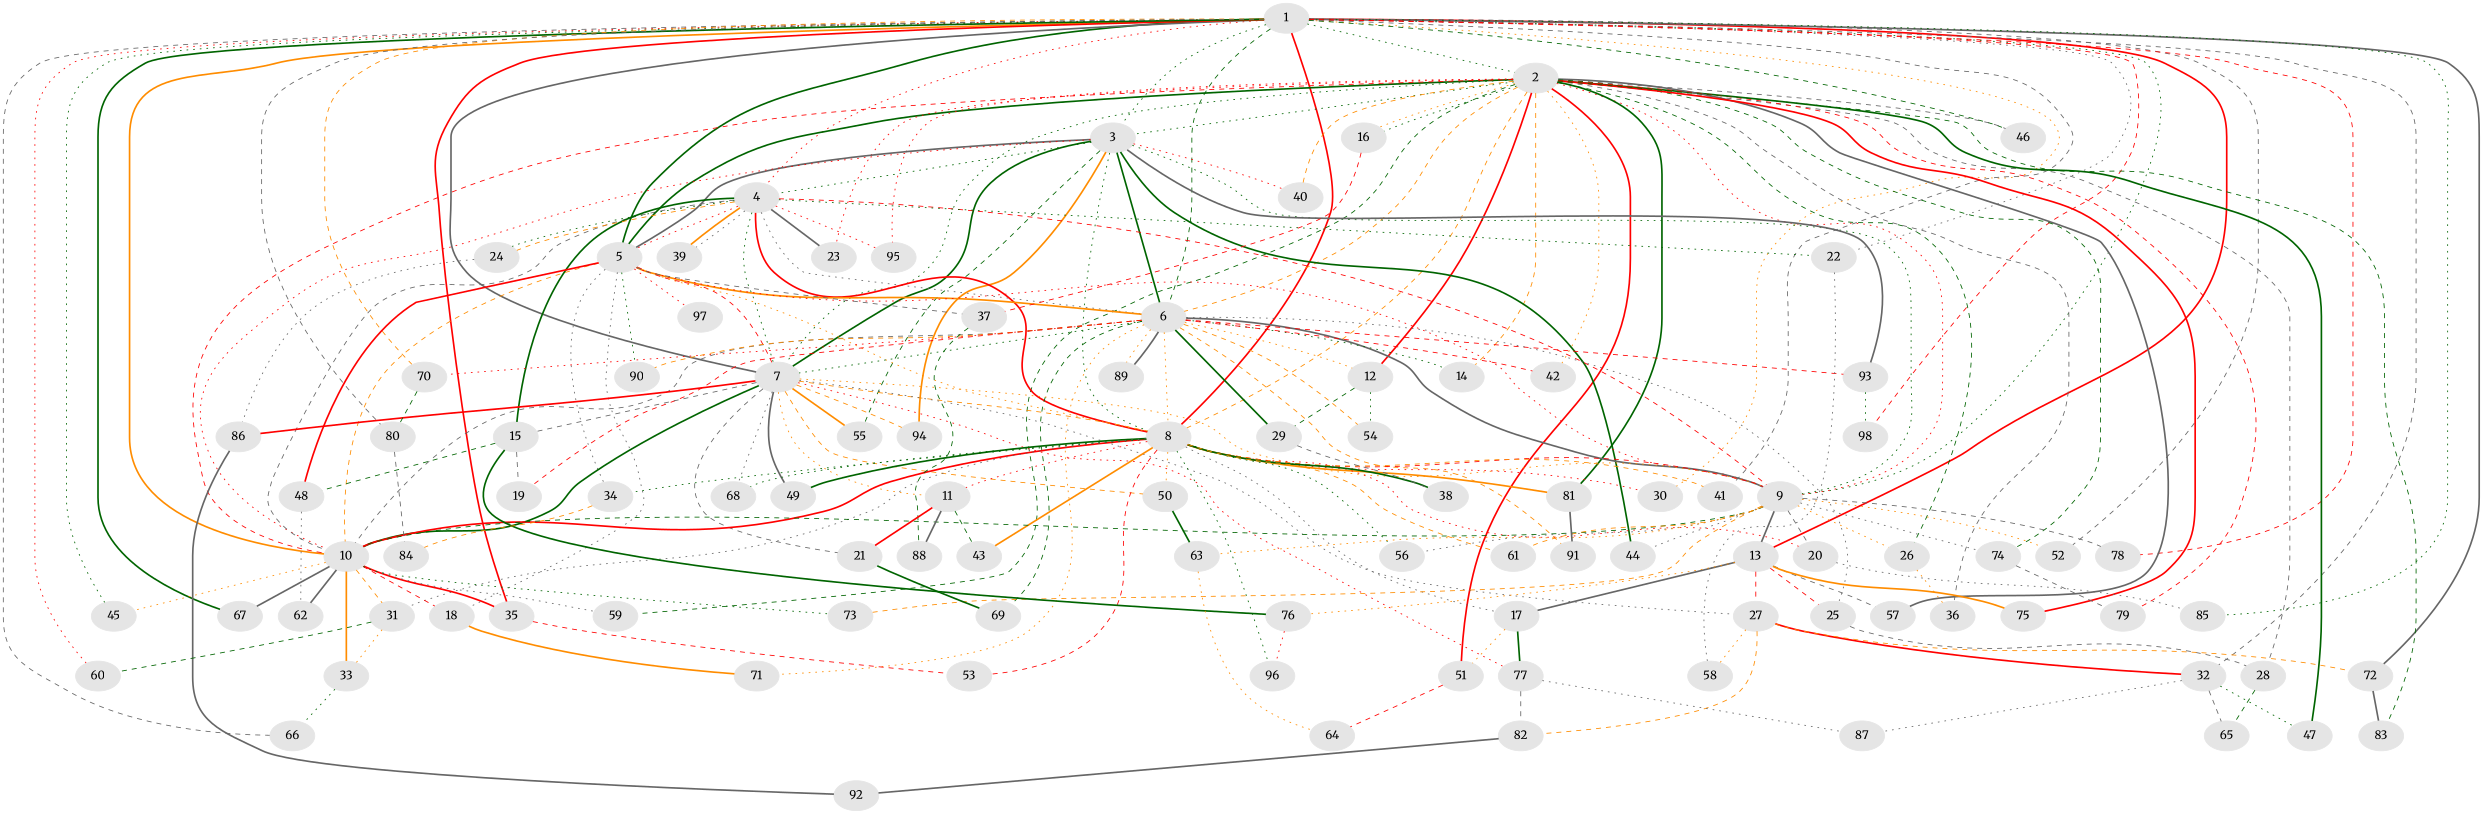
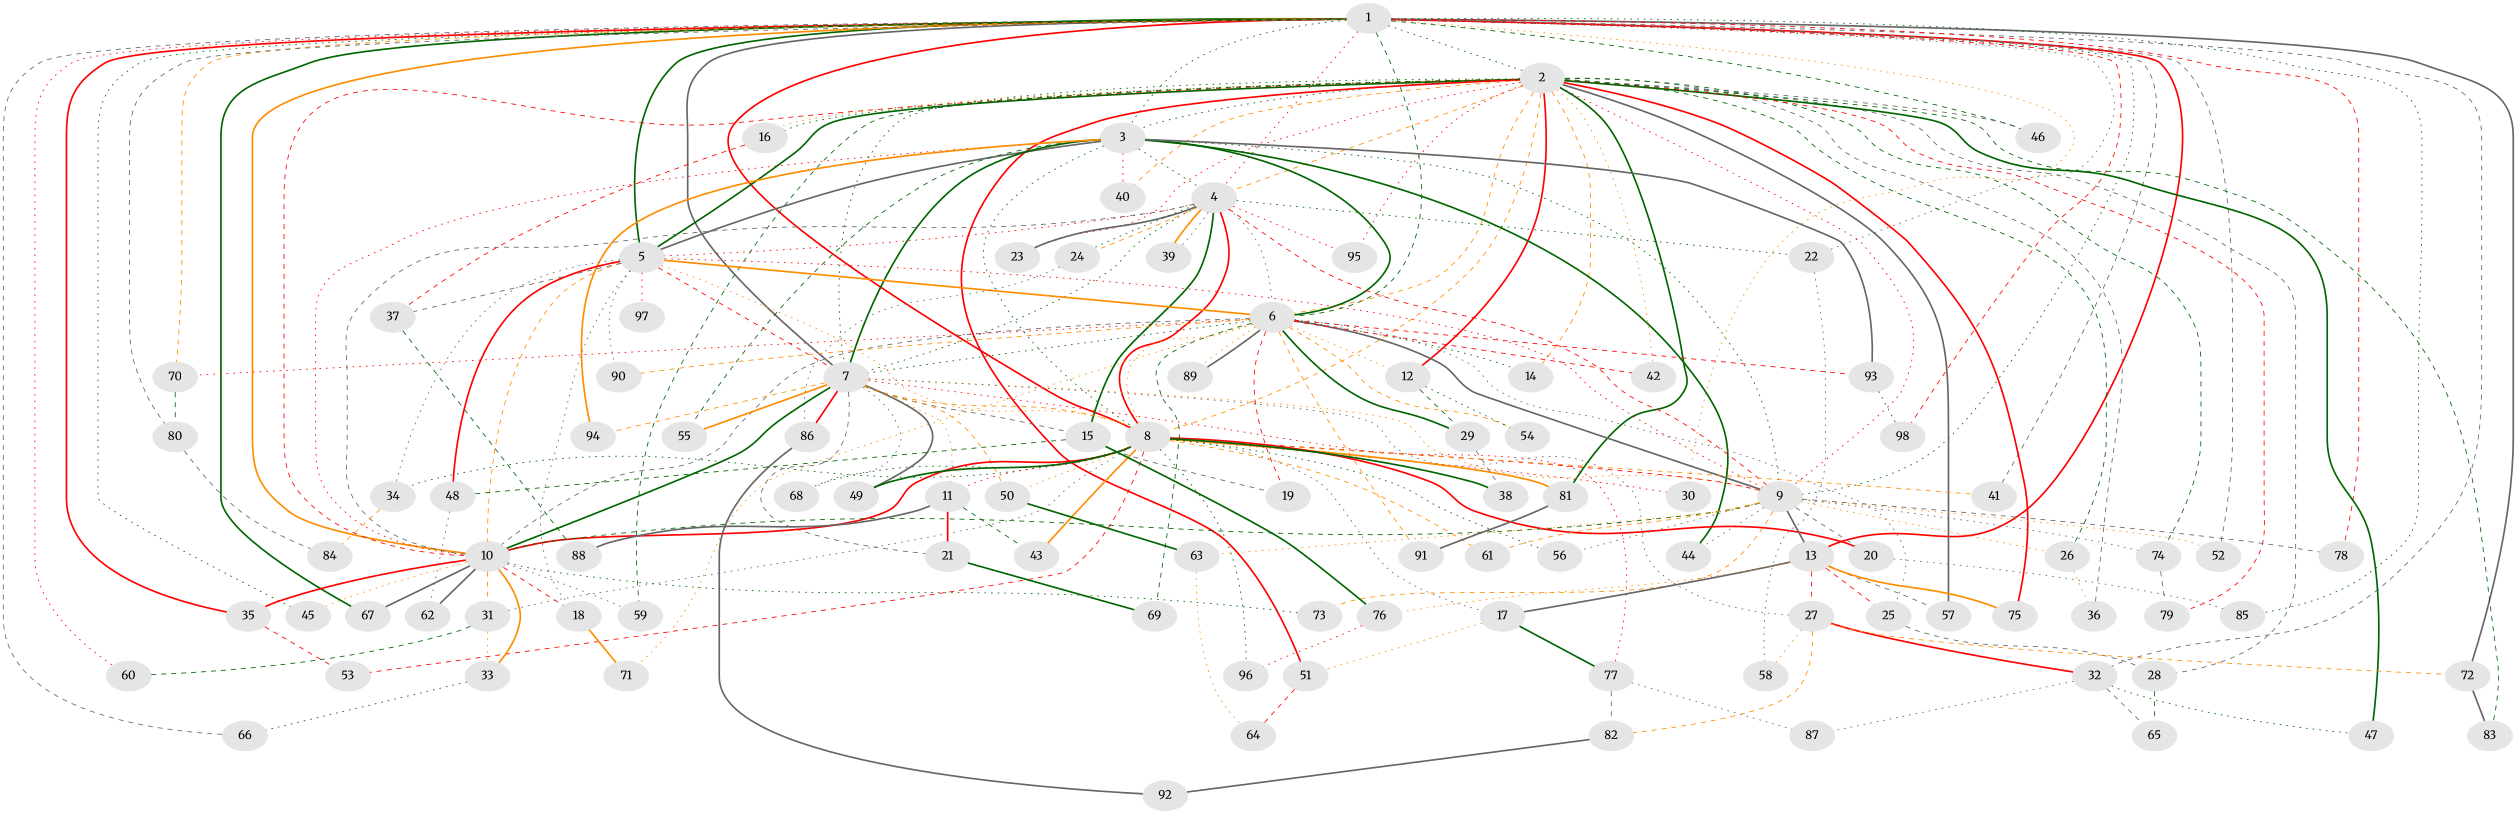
edge "2" -- "4": added
edge "5" -- "90": color darkgreen -> gray40
edge "8" -- "20": style dotted -> bold
